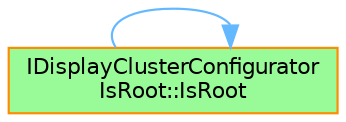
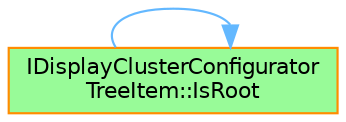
node "IDisplayClusterConfigurator IsRoot::IsRoot": label "IDisplayClusterConfigurator IsRoot::IsRoot" -> "IDisplayClusterConfigurator TreeItem::IsRoot"
